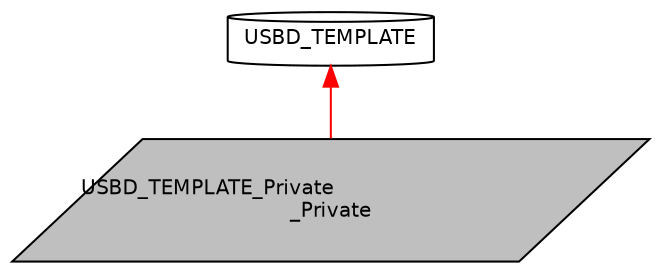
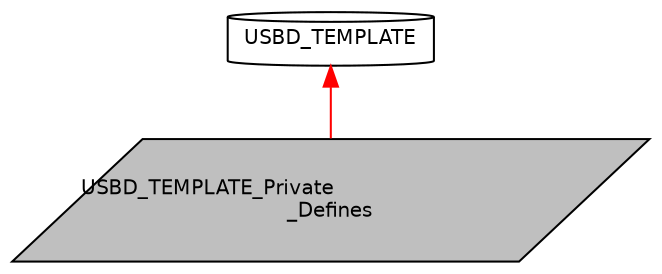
node "USBD_TEMPLATE_Private _Private": label "USBD_TEMPLATE_Private _Private" -> "USBD_TEMPLATE_Private _Defines"
